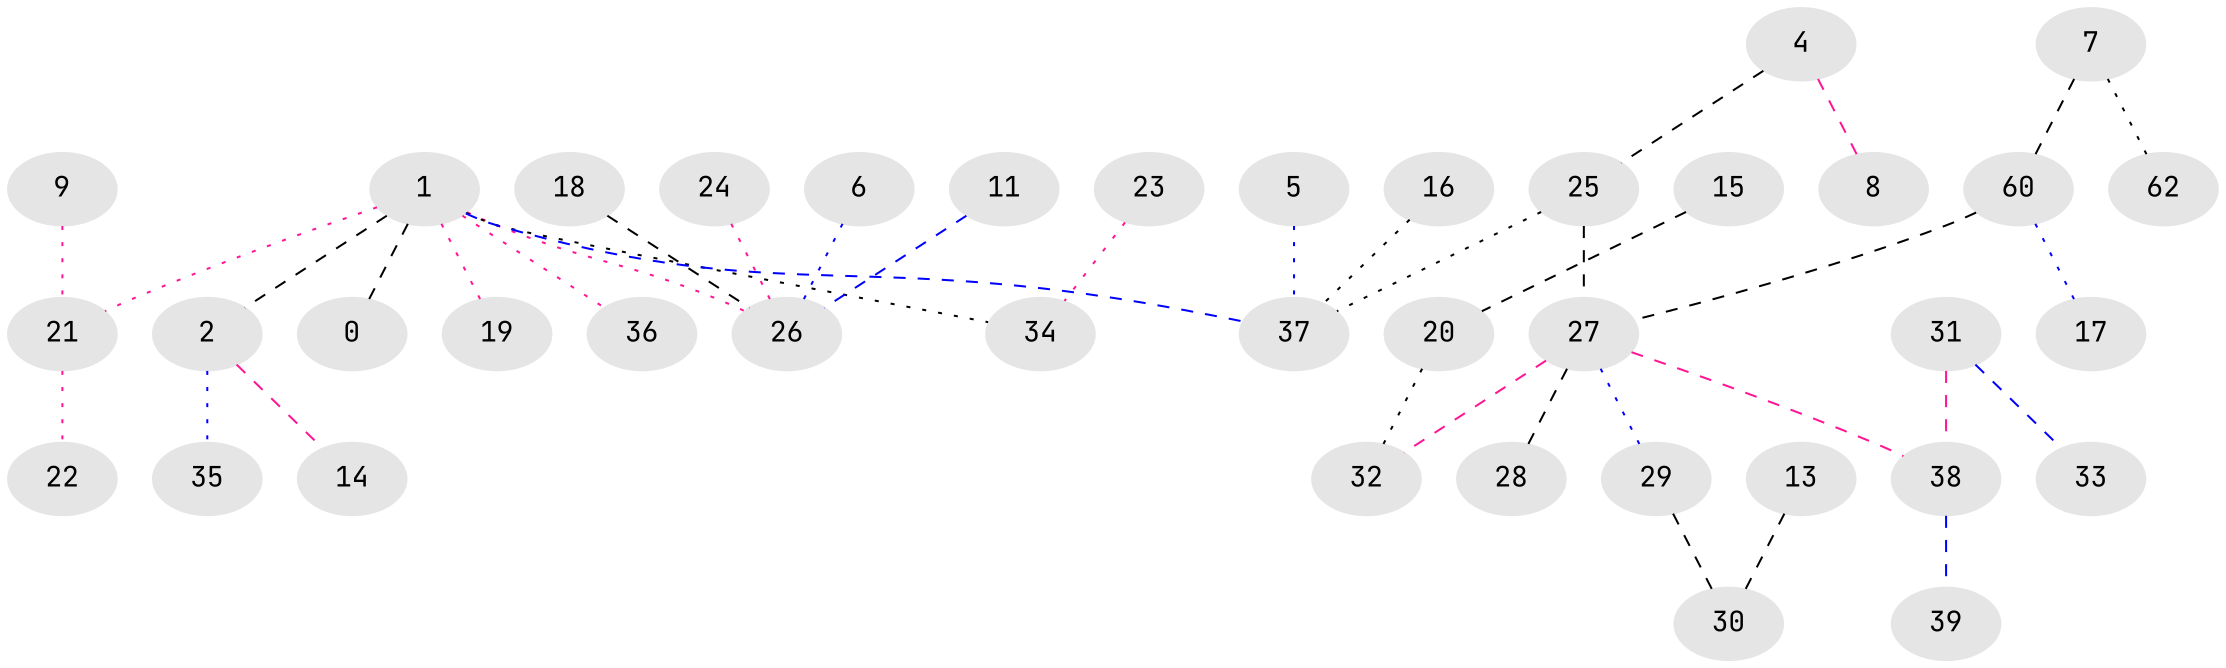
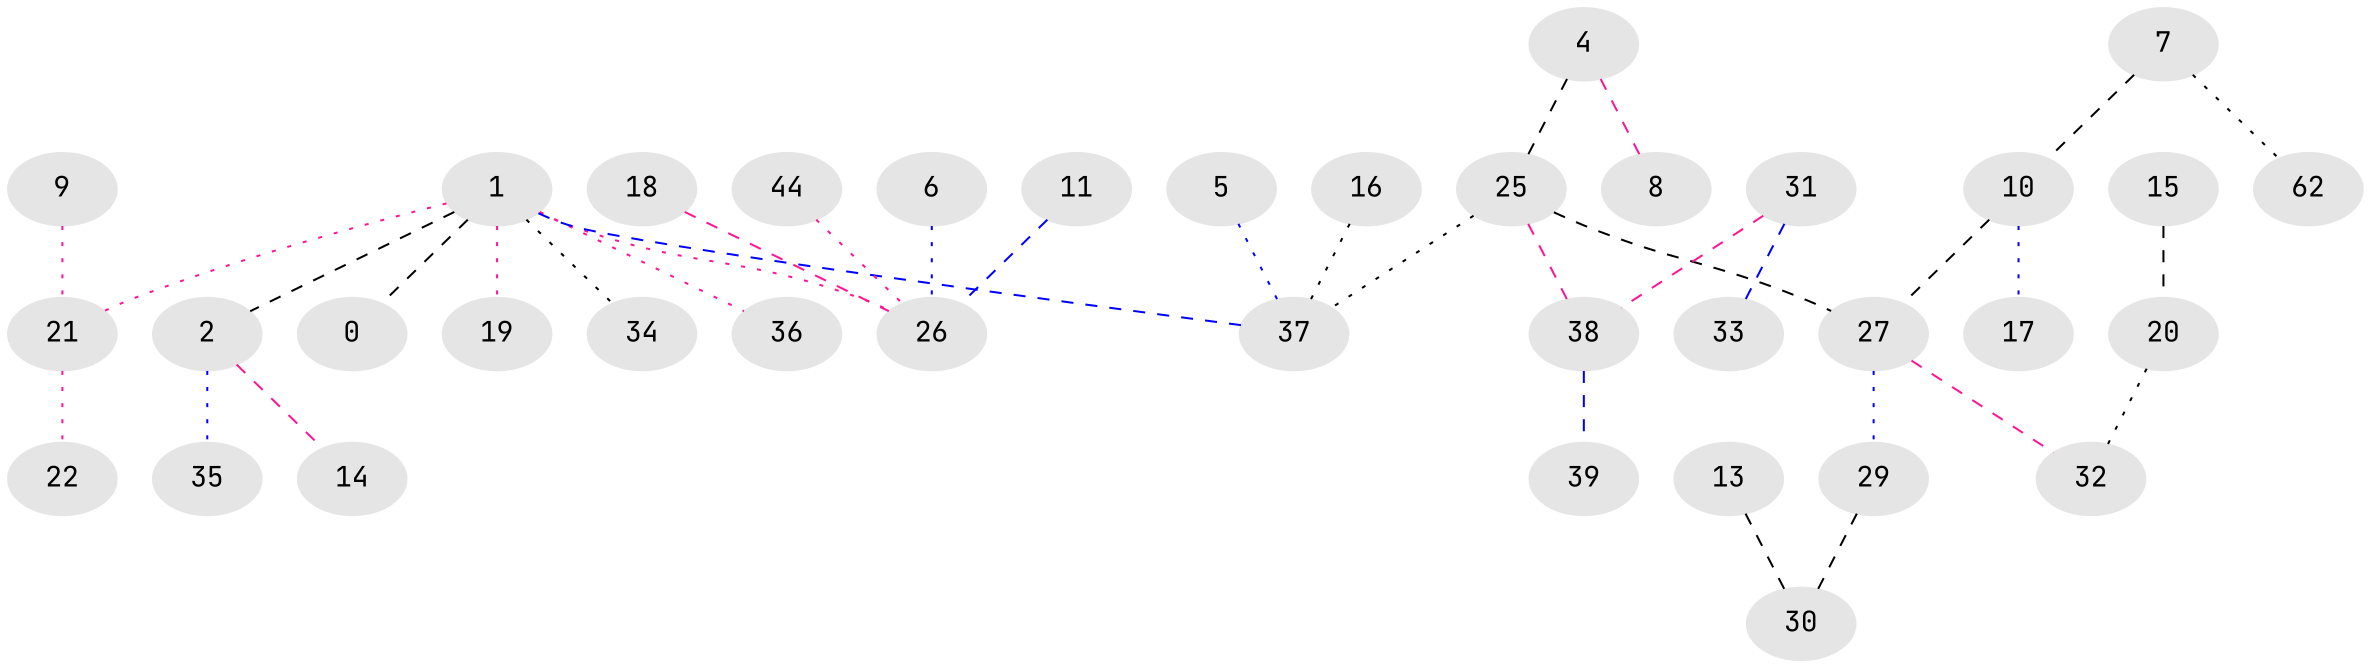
node "24": label "24" -> "44"
node "23": removed
node "60": label "60" -> "10"
edge "18" -- "26": color black -> deeppink
edge "27" -- "38": now "25" -- "38"
node "28": removed
